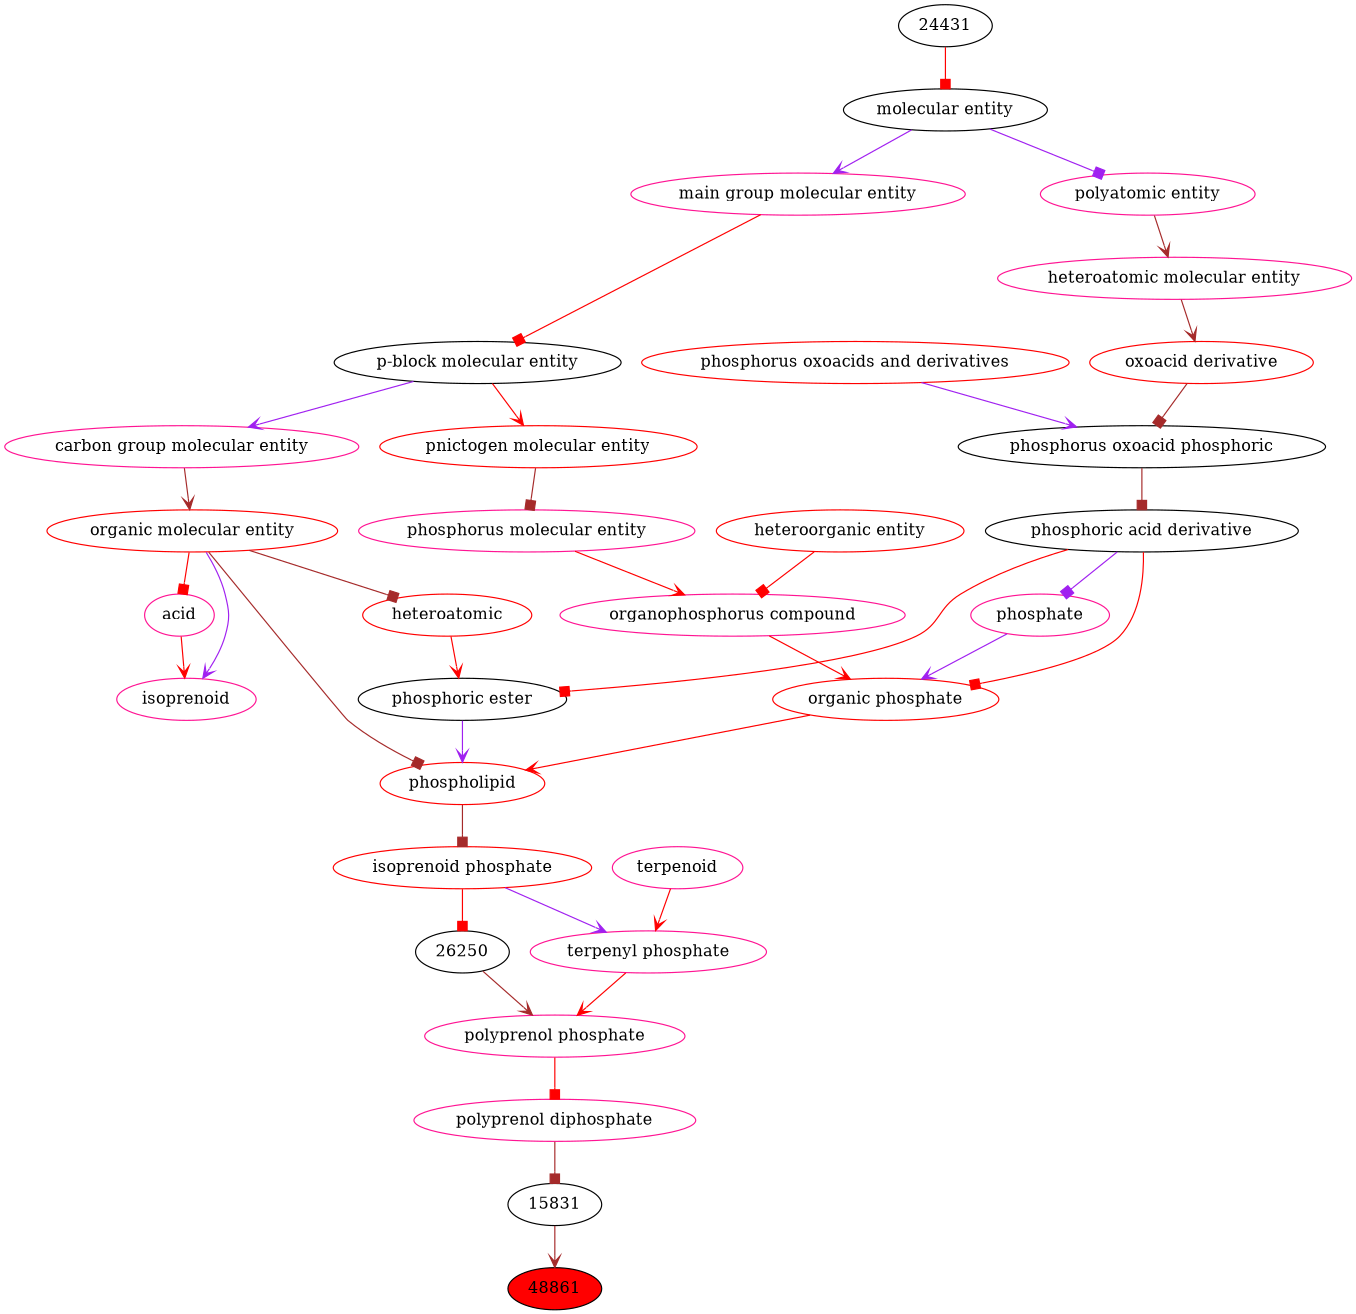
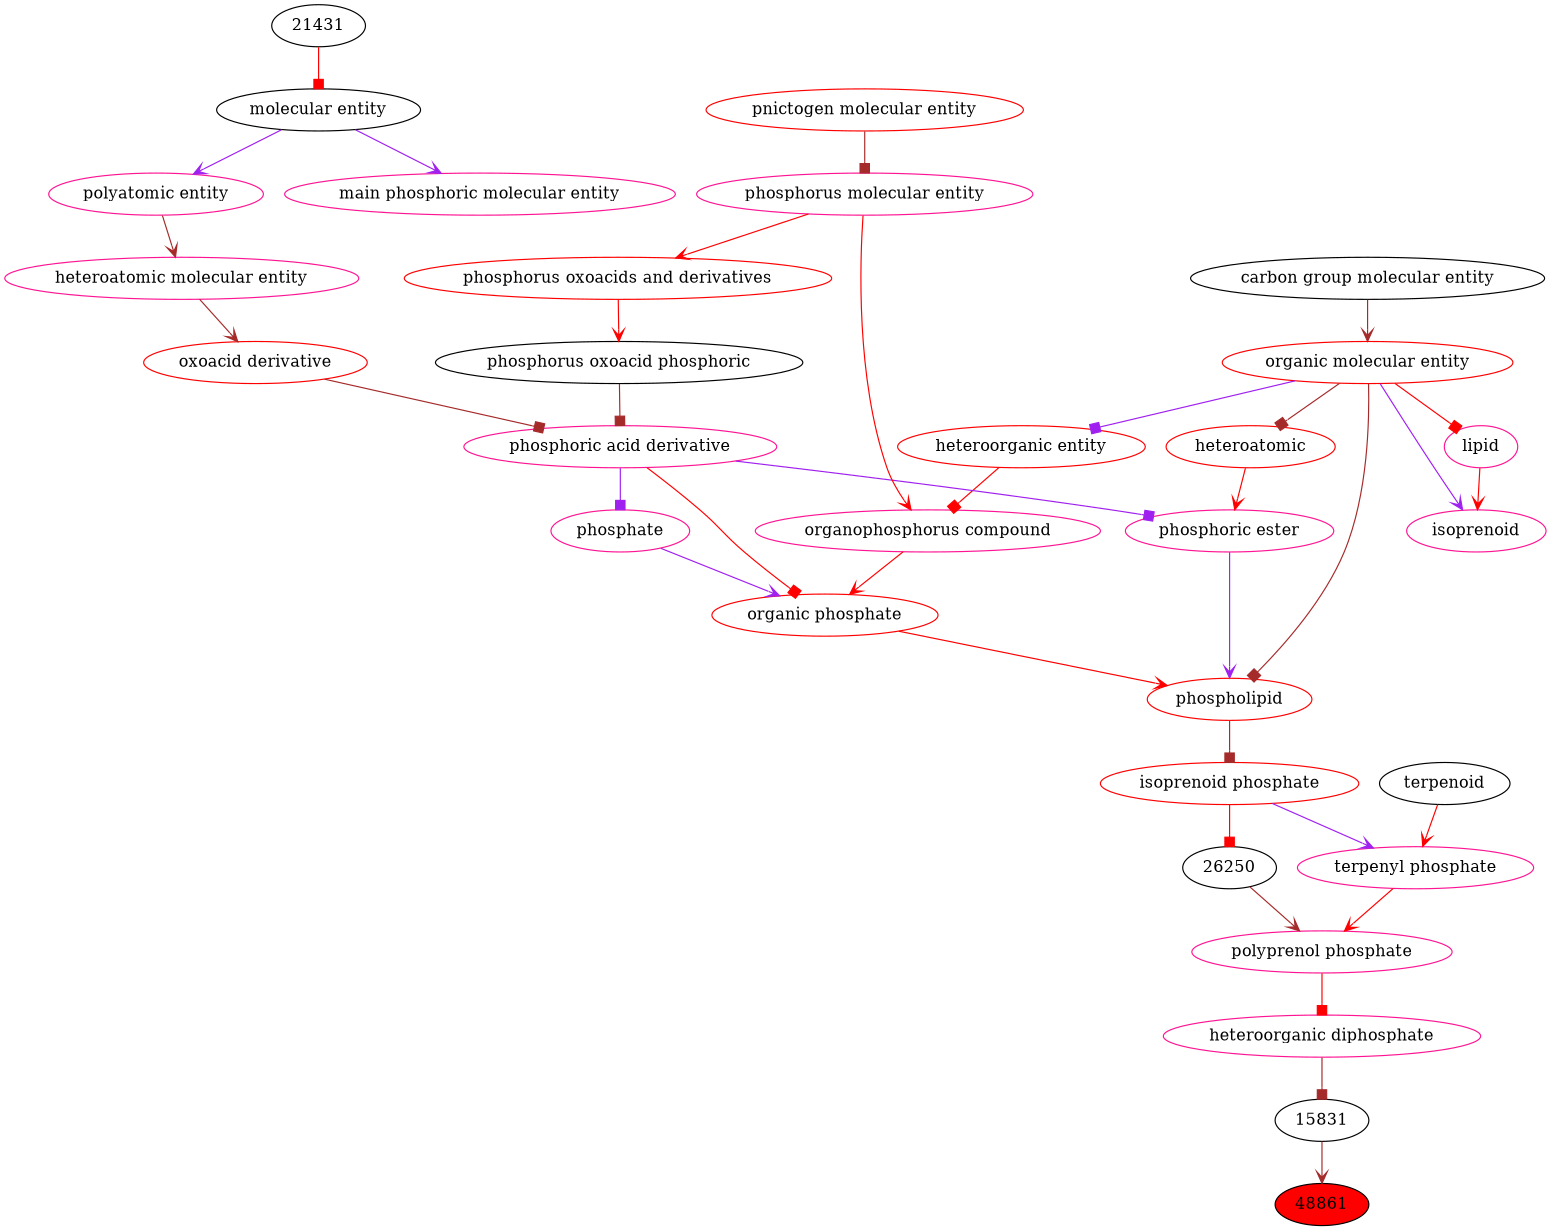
node "24431": label "24431" -> "21431"
edge "molecular entity" -> "polyatomic entity": arrowhead box -> vee
node "main group molecular entity": label "main group molecular entity" -> "main phosphoric molecular entity"
edge "phosphorus molecular entity" -> "phosphorus oxoacids and derivatives": added
node "p-block molecular entity": removed
edge "oxoacid derivative" -> "phosphorus oxoacid phosphoric": now "oxoacid derivative" -> "phosphoric acid derivative"
edge "phosphorus oxoacids and derivatives" -> "phosphorus oxoacid phosphoric": color purple -> red
edge "organic molecular entity" -> "heteroorganic entity": added
node "carbon group molecular entity": color deeppink -> black
node "phosphoric acid derivative": color black -> deeppink
node "acid": label "acid" -> "lipid"
edge "phosphoric acid derivative" -> "phosphoric ester": color red -> purple
node "phosphoric ester": color black -> deeppink
node "terpenoid": color deeppink -> black
node "polyprenol diphosphate": label "polyprenol diphosphate" -> "heteroorganic diphosphate"
